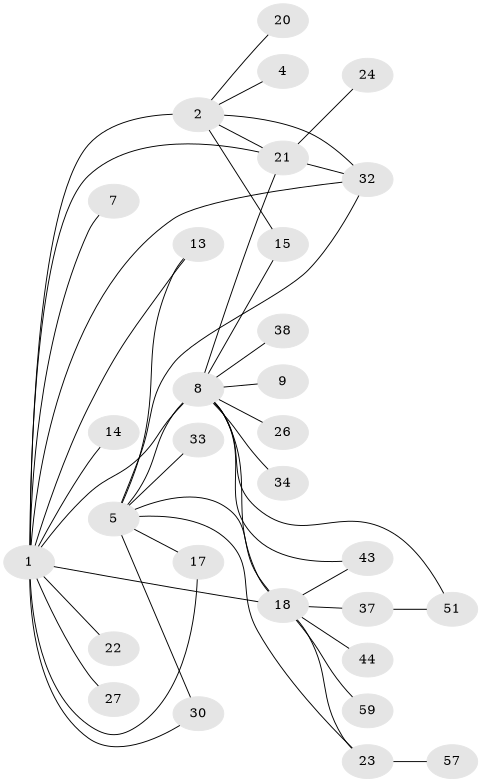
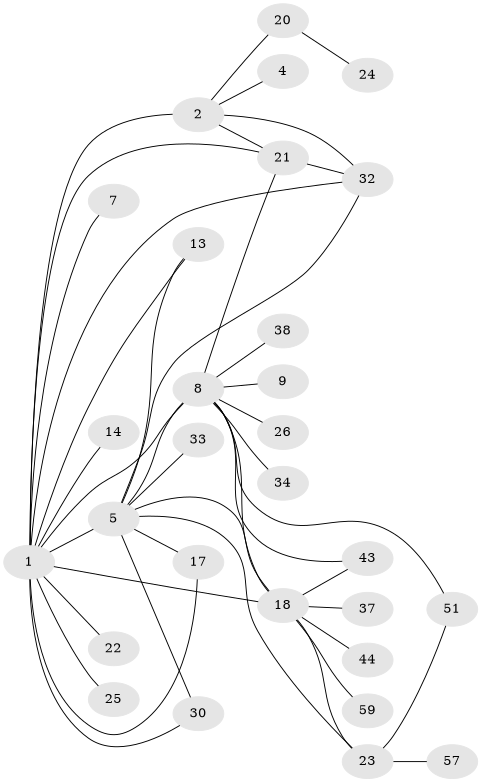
edge "24" -- "21": now "24" -- "20"
node "15": removed
edge "5" -- "1": added
edge "37" -- "51": now "23" -- "51"
node "27": label "27" -> "25"
